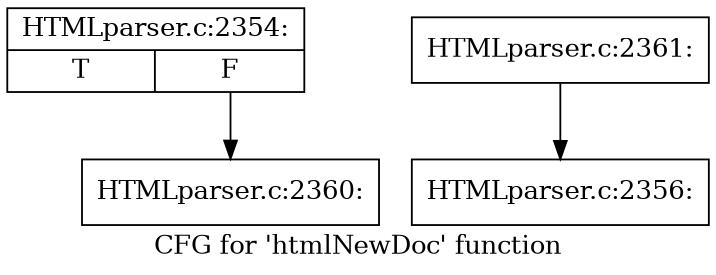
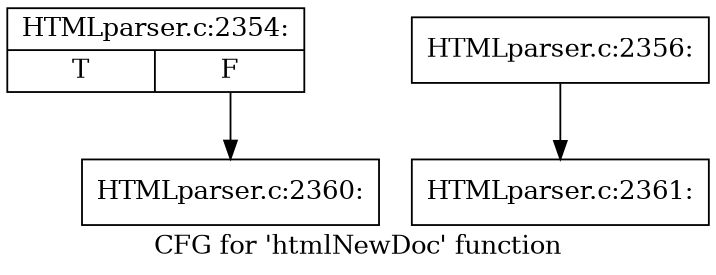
edge "HTMLparser.c:2361:" -> "HTMLparser.c:2356:": reversed
